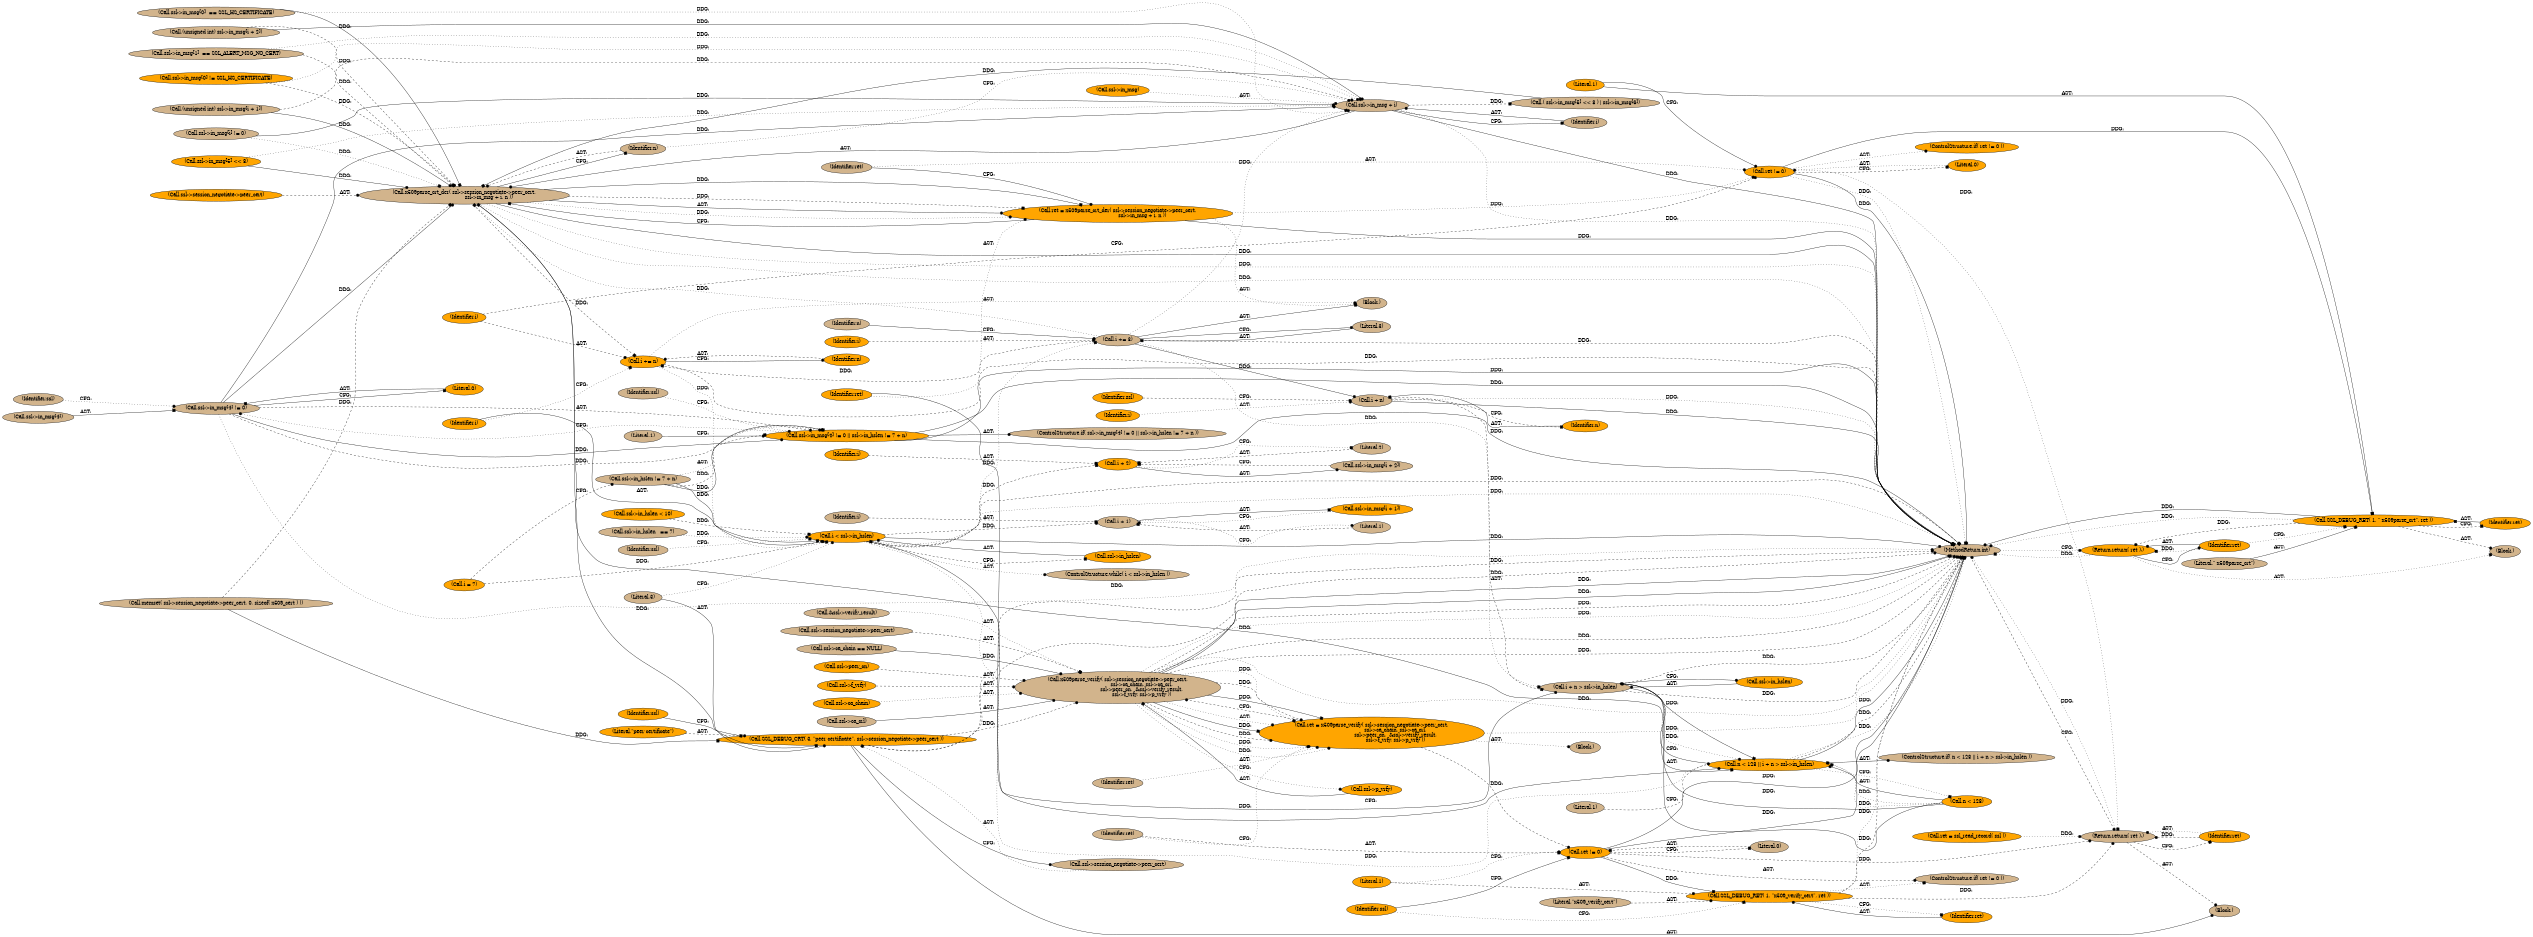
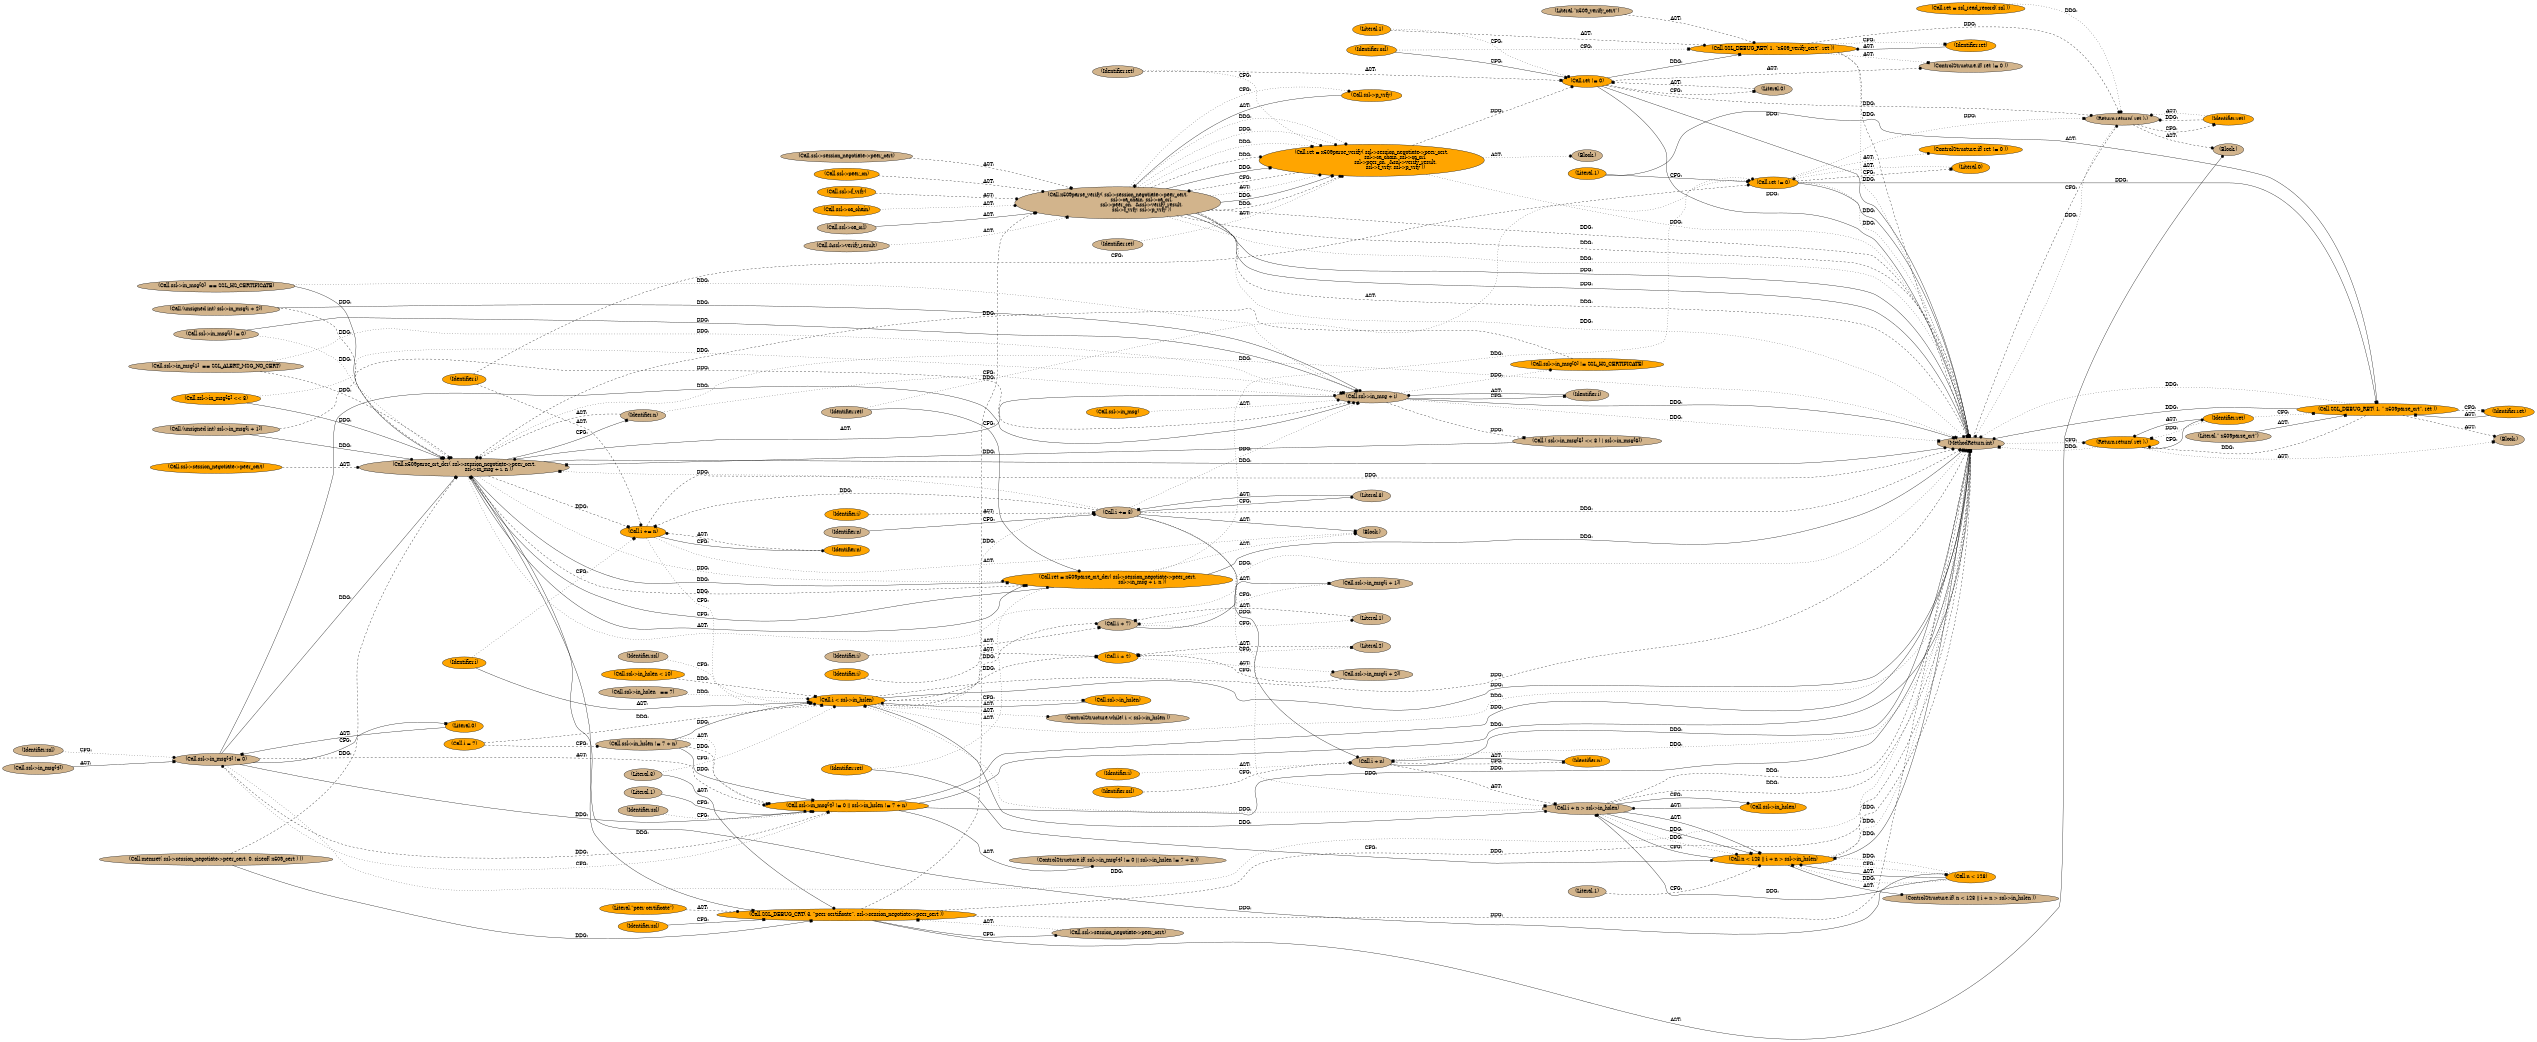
edge "(Call,ssl->in_msg[0] != SSL_HS_CERTIFICATE)" -> "(Call,ssl->in_msg + i)": reversed
edge "(Call,i += n)" -> "(Call,i < ssl->in_hslen)": label "DDG: " -> "CFG: "
edge "(Call,i + 2)" -> "(Call,ssl->in_msg[i + 2])": style solid -> dotted
node "(Call,ssl->in_msg[i + 1])": fillcolor orange -> tan
node "(Call,i + 1)": label "(Call,i + 1)" -> "(Call,i + 7)"
node "(Call,ssl->ca_chain == NULL)": removed
edge "(Call,n < 128 || i + n > ssl->in_hslen)" -> "(Call,i < ssl->in_hslen)": now "(Call,i + n > ssl->in_hslen)" -> "(Call,i < ssl->in_hslen)"
